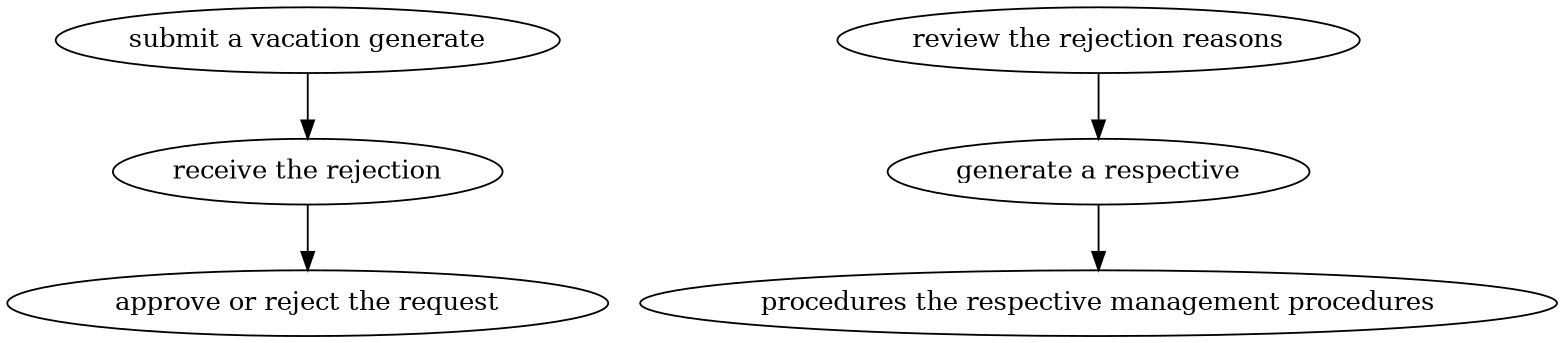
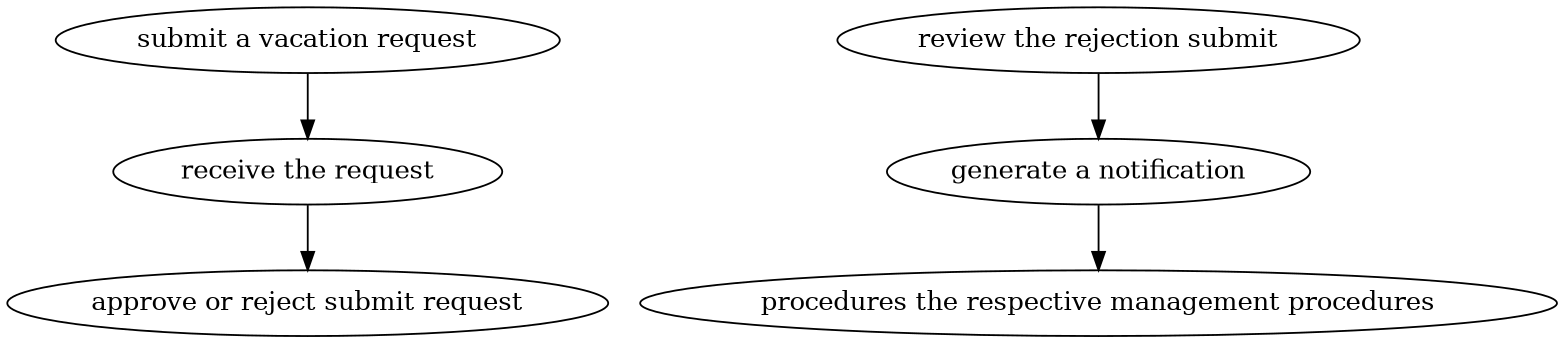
node "submit a vacation generate": label "submit a vacation generate" -> "submit a vacation request"
node "review the rejection reasons": label "review the rejection reasons" -> "review the rejection submit"
node "receive the rejection": label "receive the rejection" -> "receive the request"
node "generate a respective": label "generate a respective" -> "generate a notification"
node "approve or reject the request": label "approve or reject the request" -> "approve or reject submit request"
